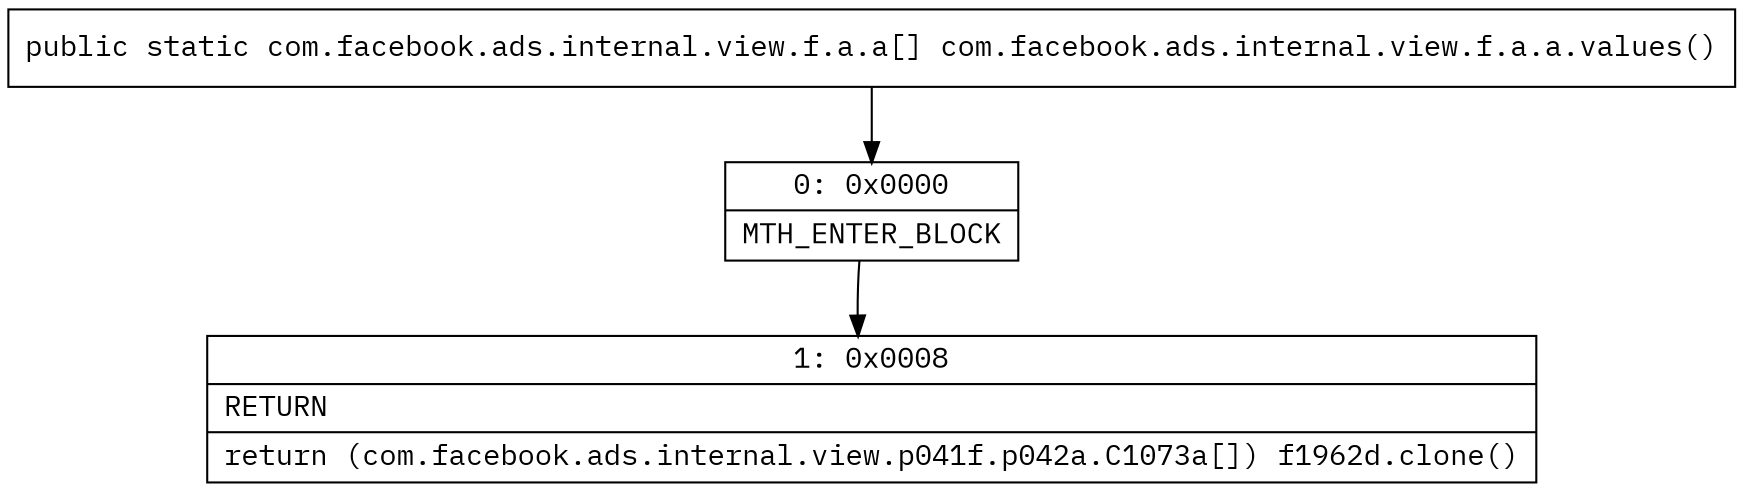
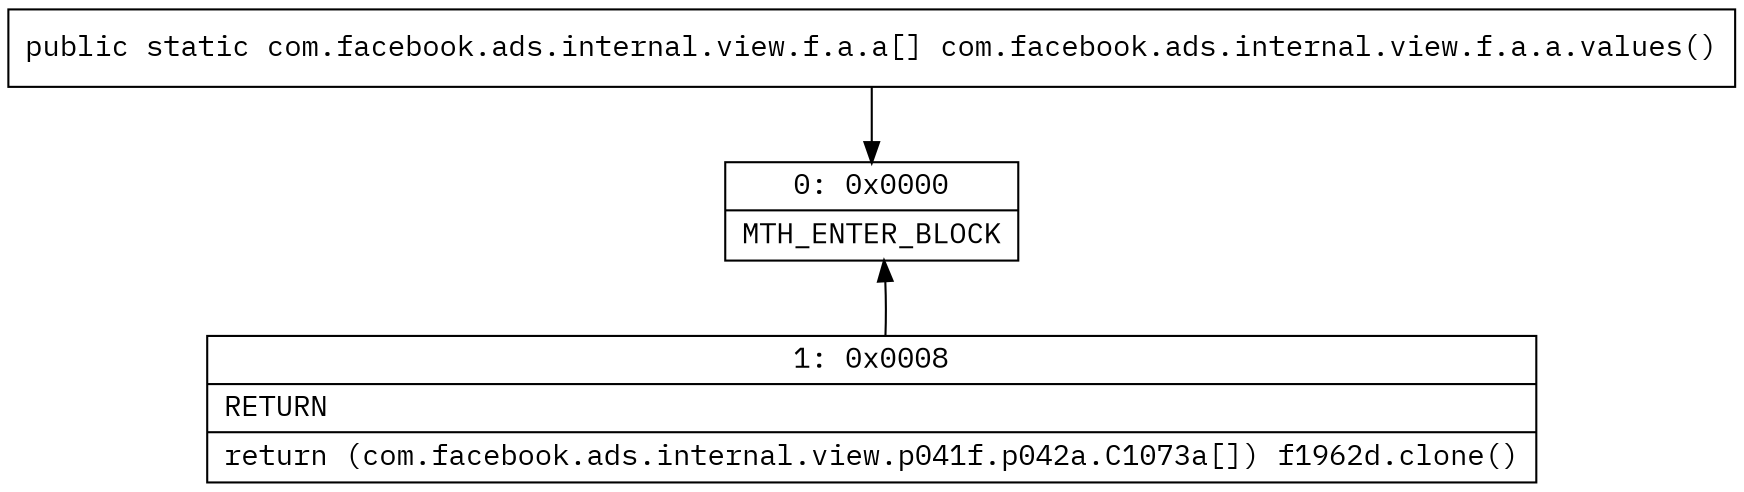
edge "0: 0x0000" -> "1: 0x0008": reversed
